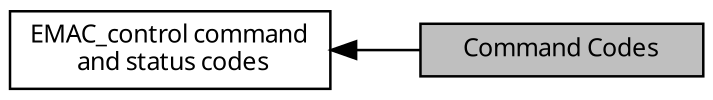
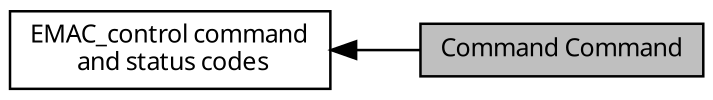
node "Command Codes": label "Command Codes" -> "Command Command"
